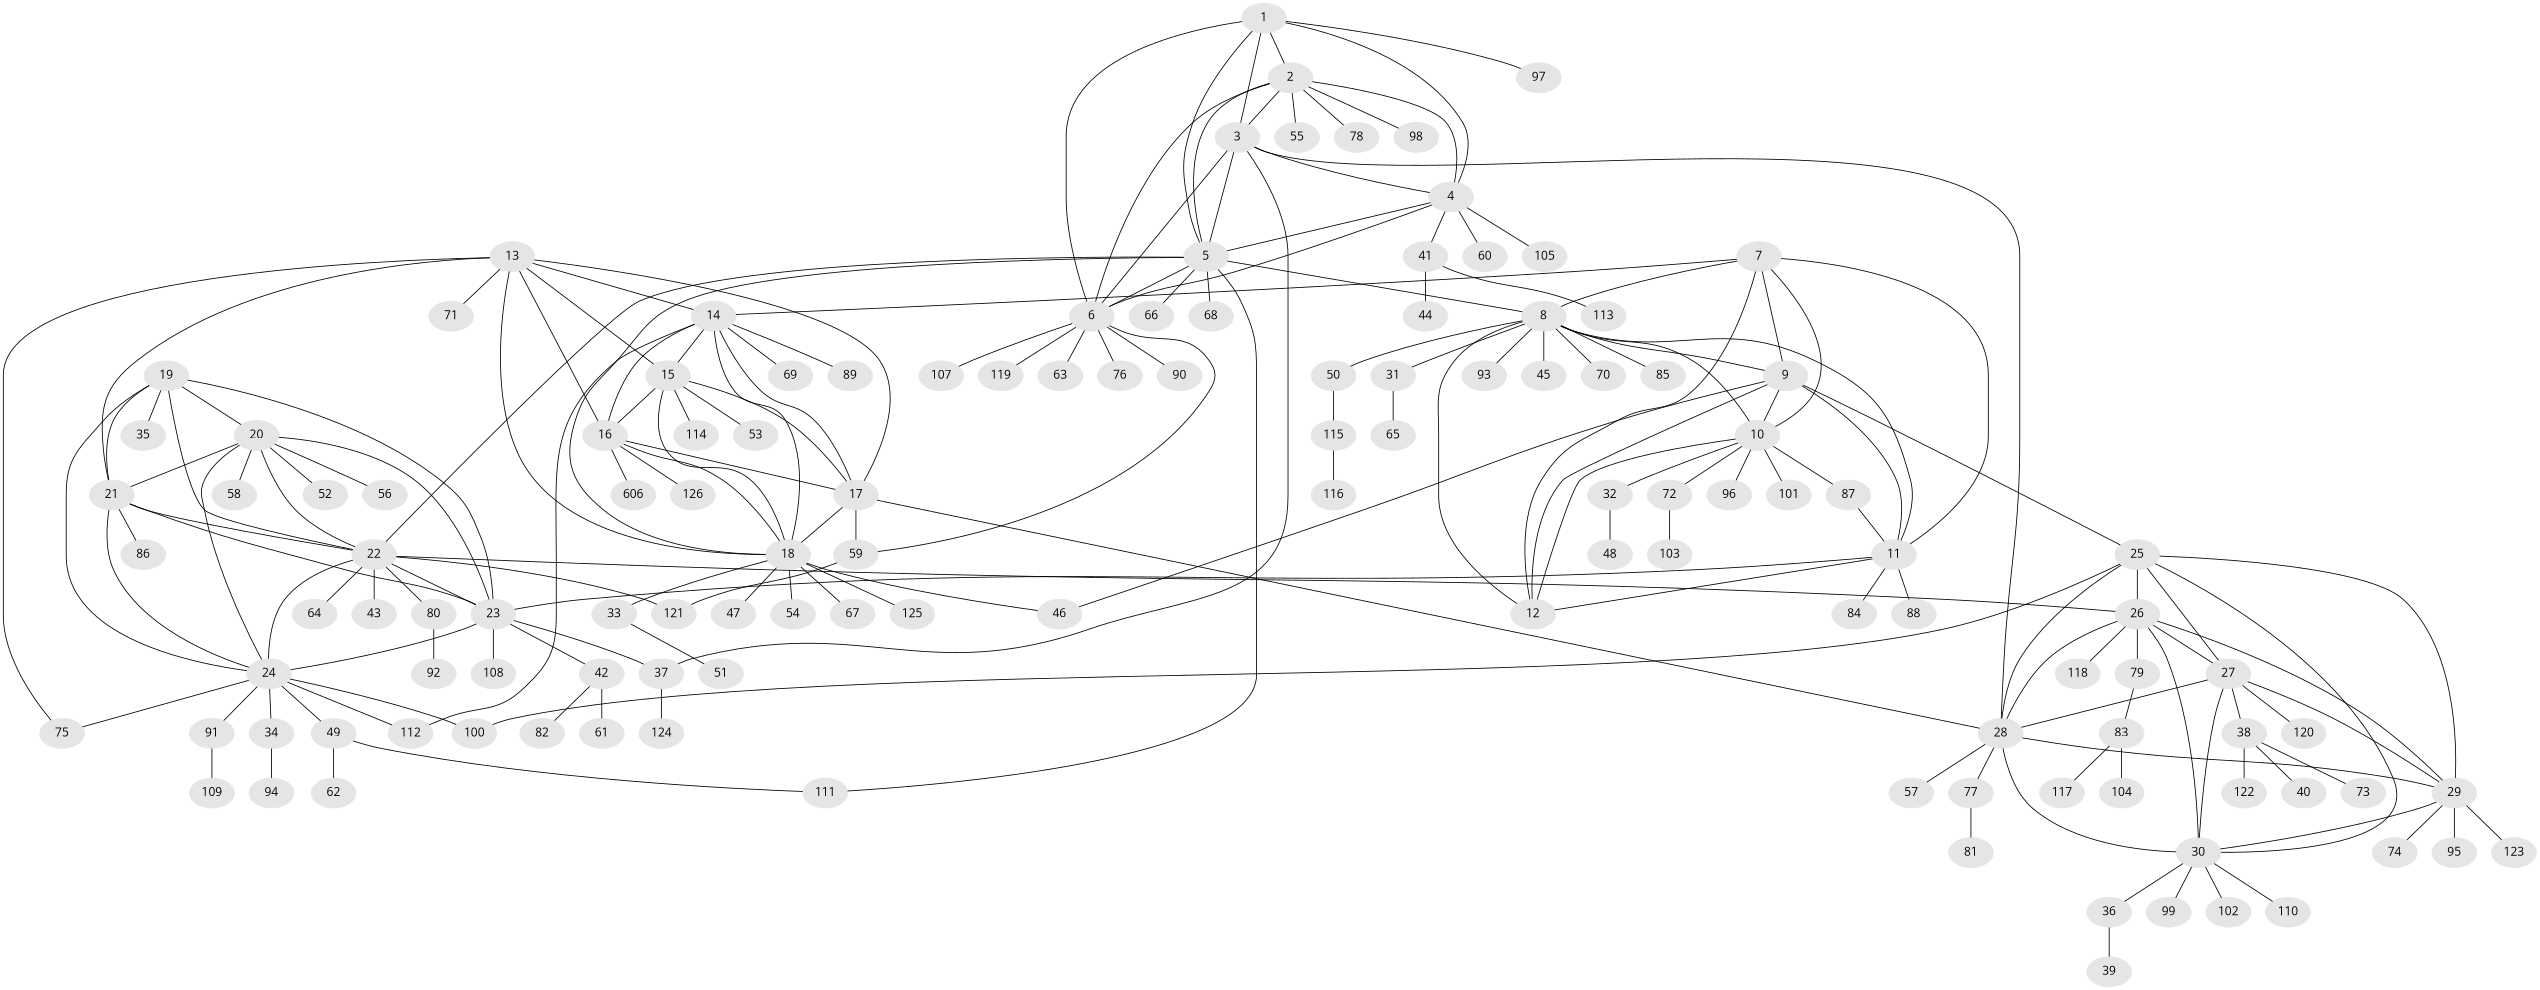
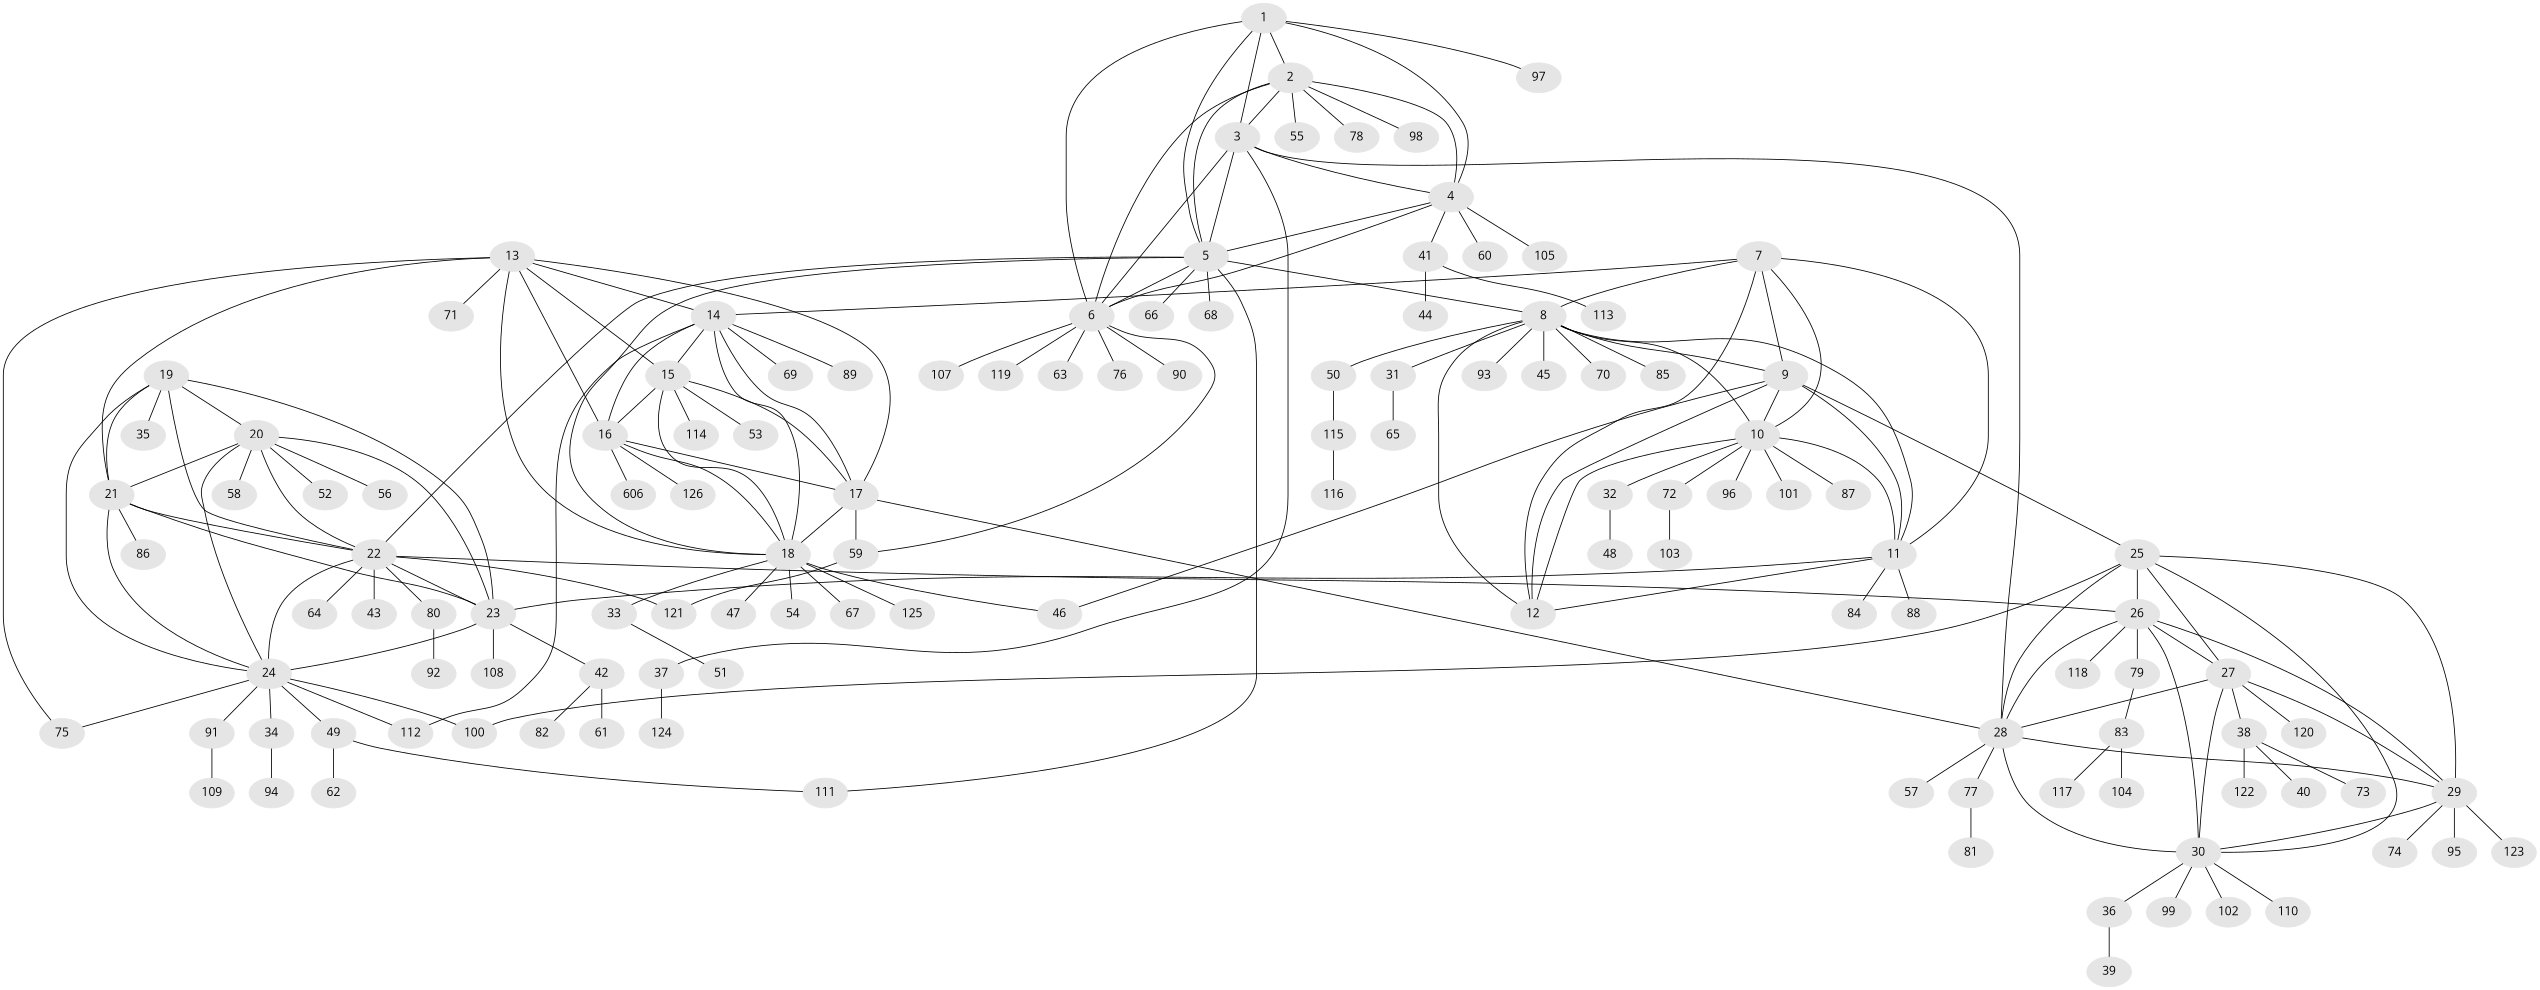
edge "87" -- "11": now "10" -- "11"
edge "23" -- "37": removed
